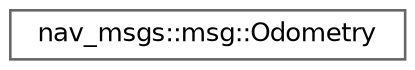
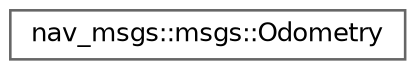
node "nav_msgs::msg::Odometry": label "nav_msgs::msg::Odometry" -> "nav_msgs::msgs::Odometry"
